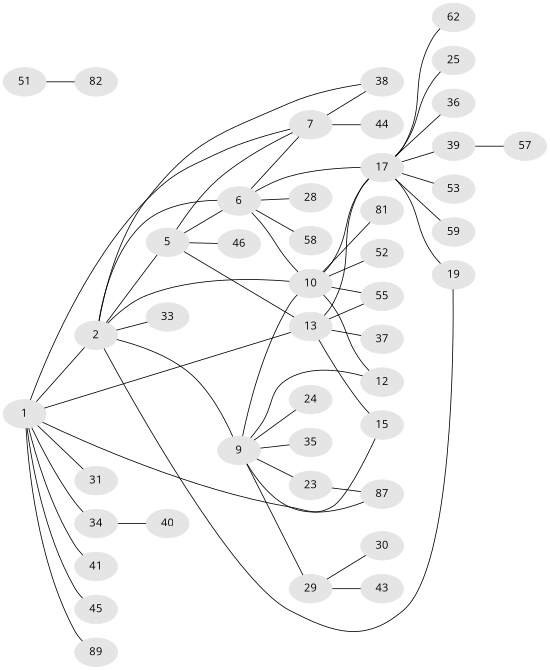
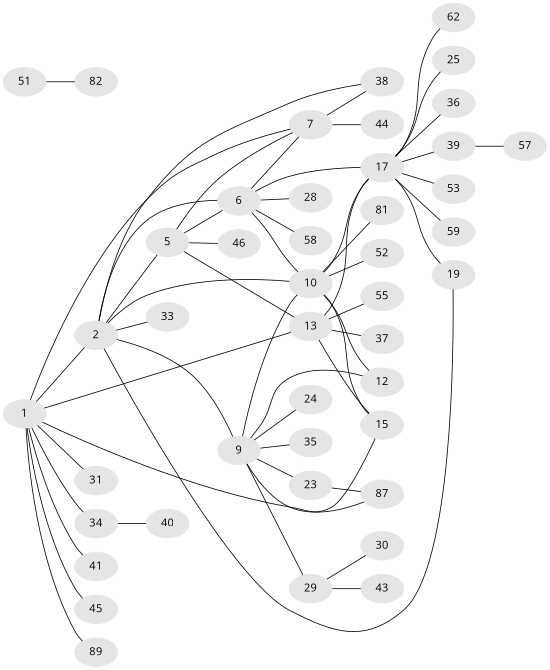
edge "10" -- "55": now "10" -- "15"
